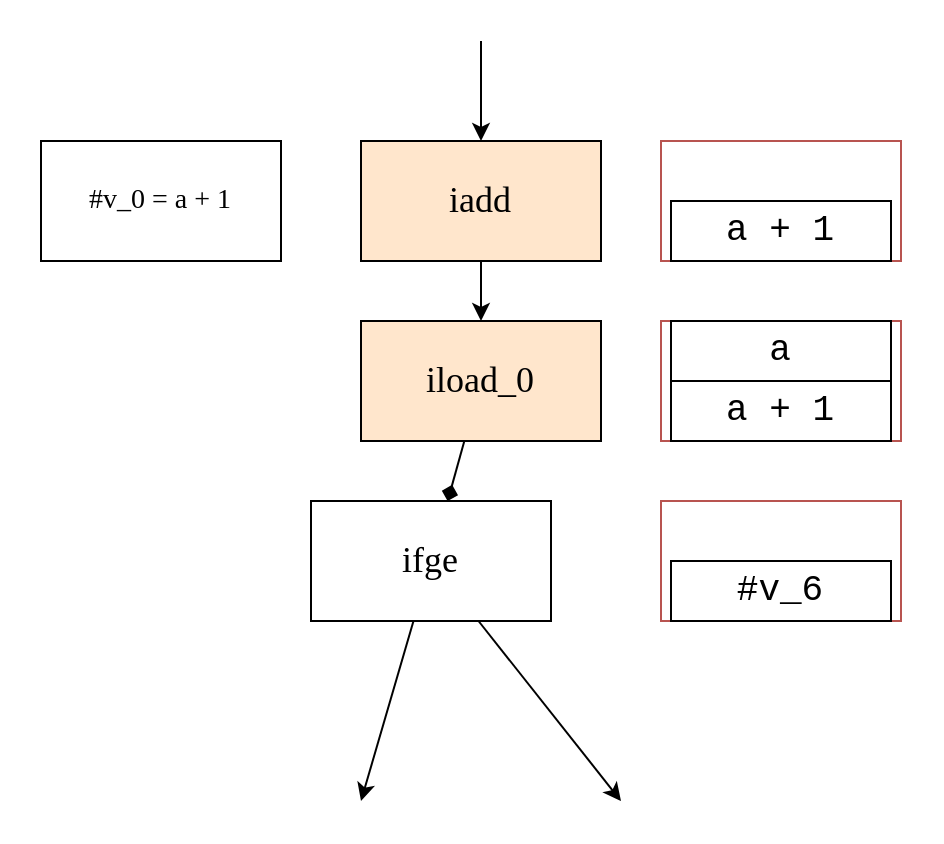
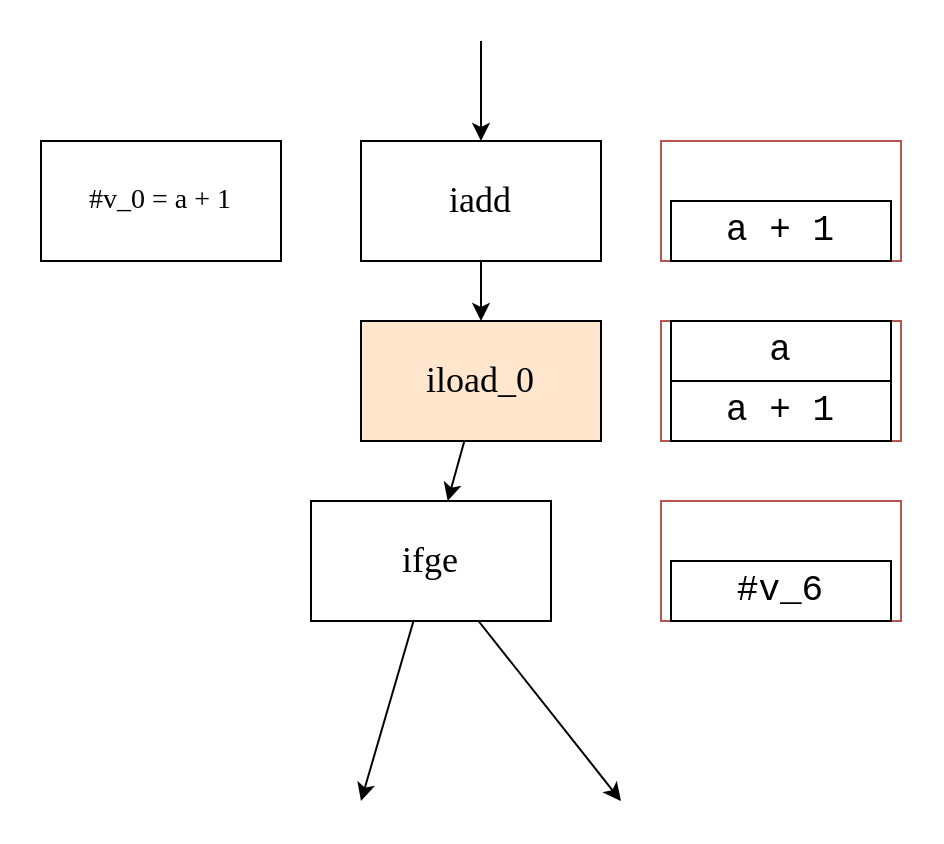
node "iadd": fillcolor #ffe6cc -> #ffffff
edge "iload_0" -> "ifge": arrowhead diamond -> classic
